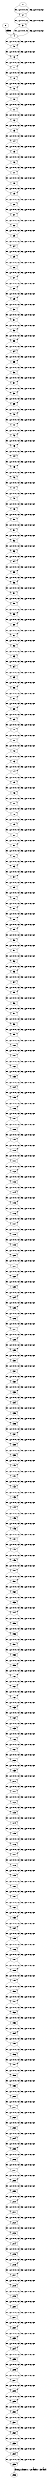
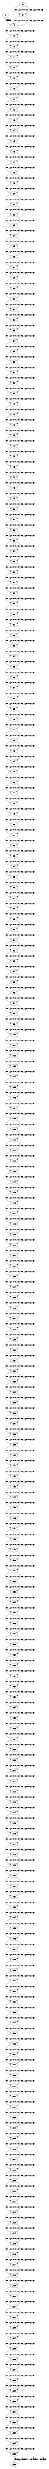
node "1": removed
